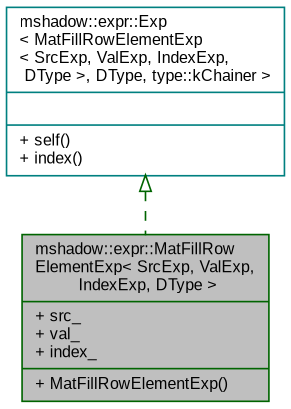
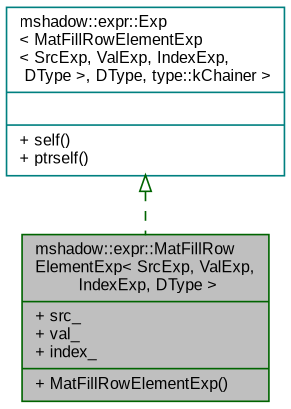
node "mshadow::expr::Exp": text "+ index()" -> "+ ptrself()"
